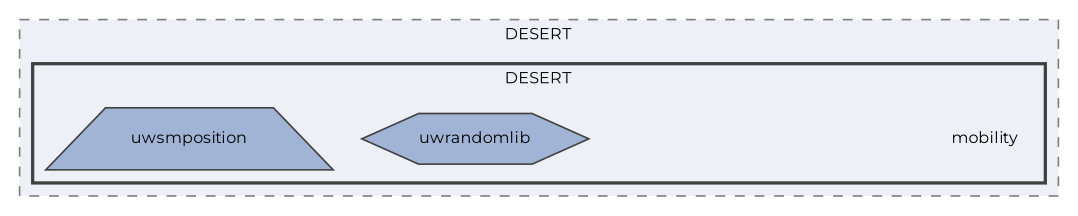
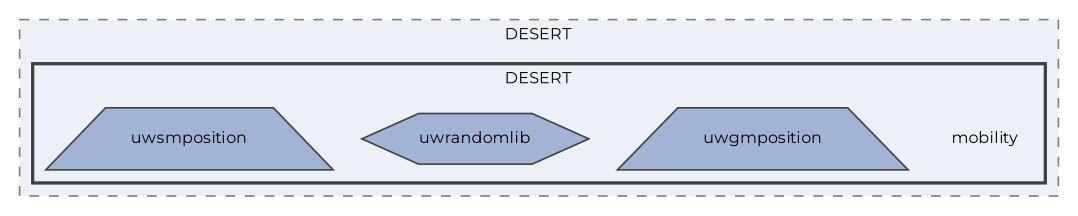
node "uwgmposition": added
